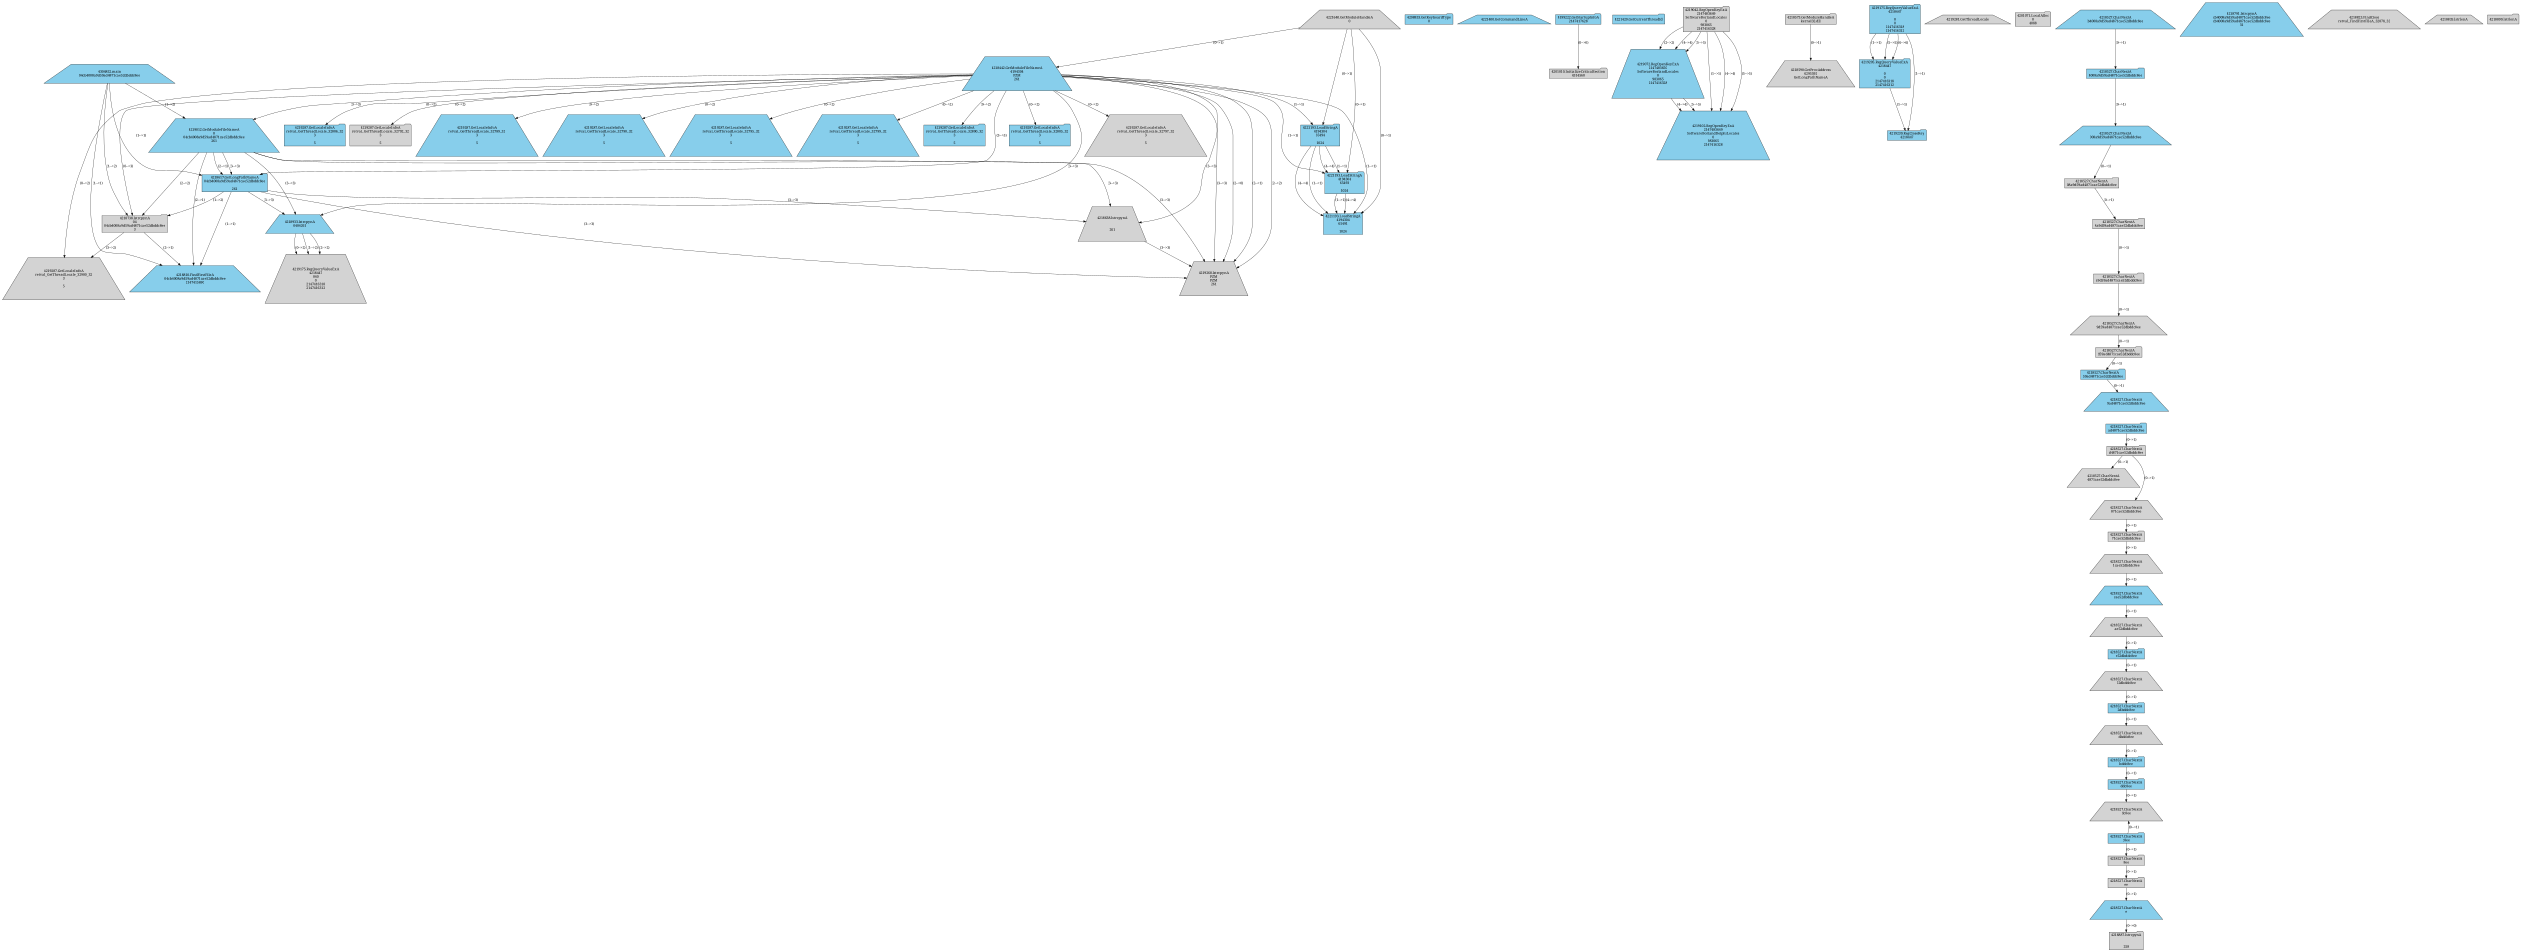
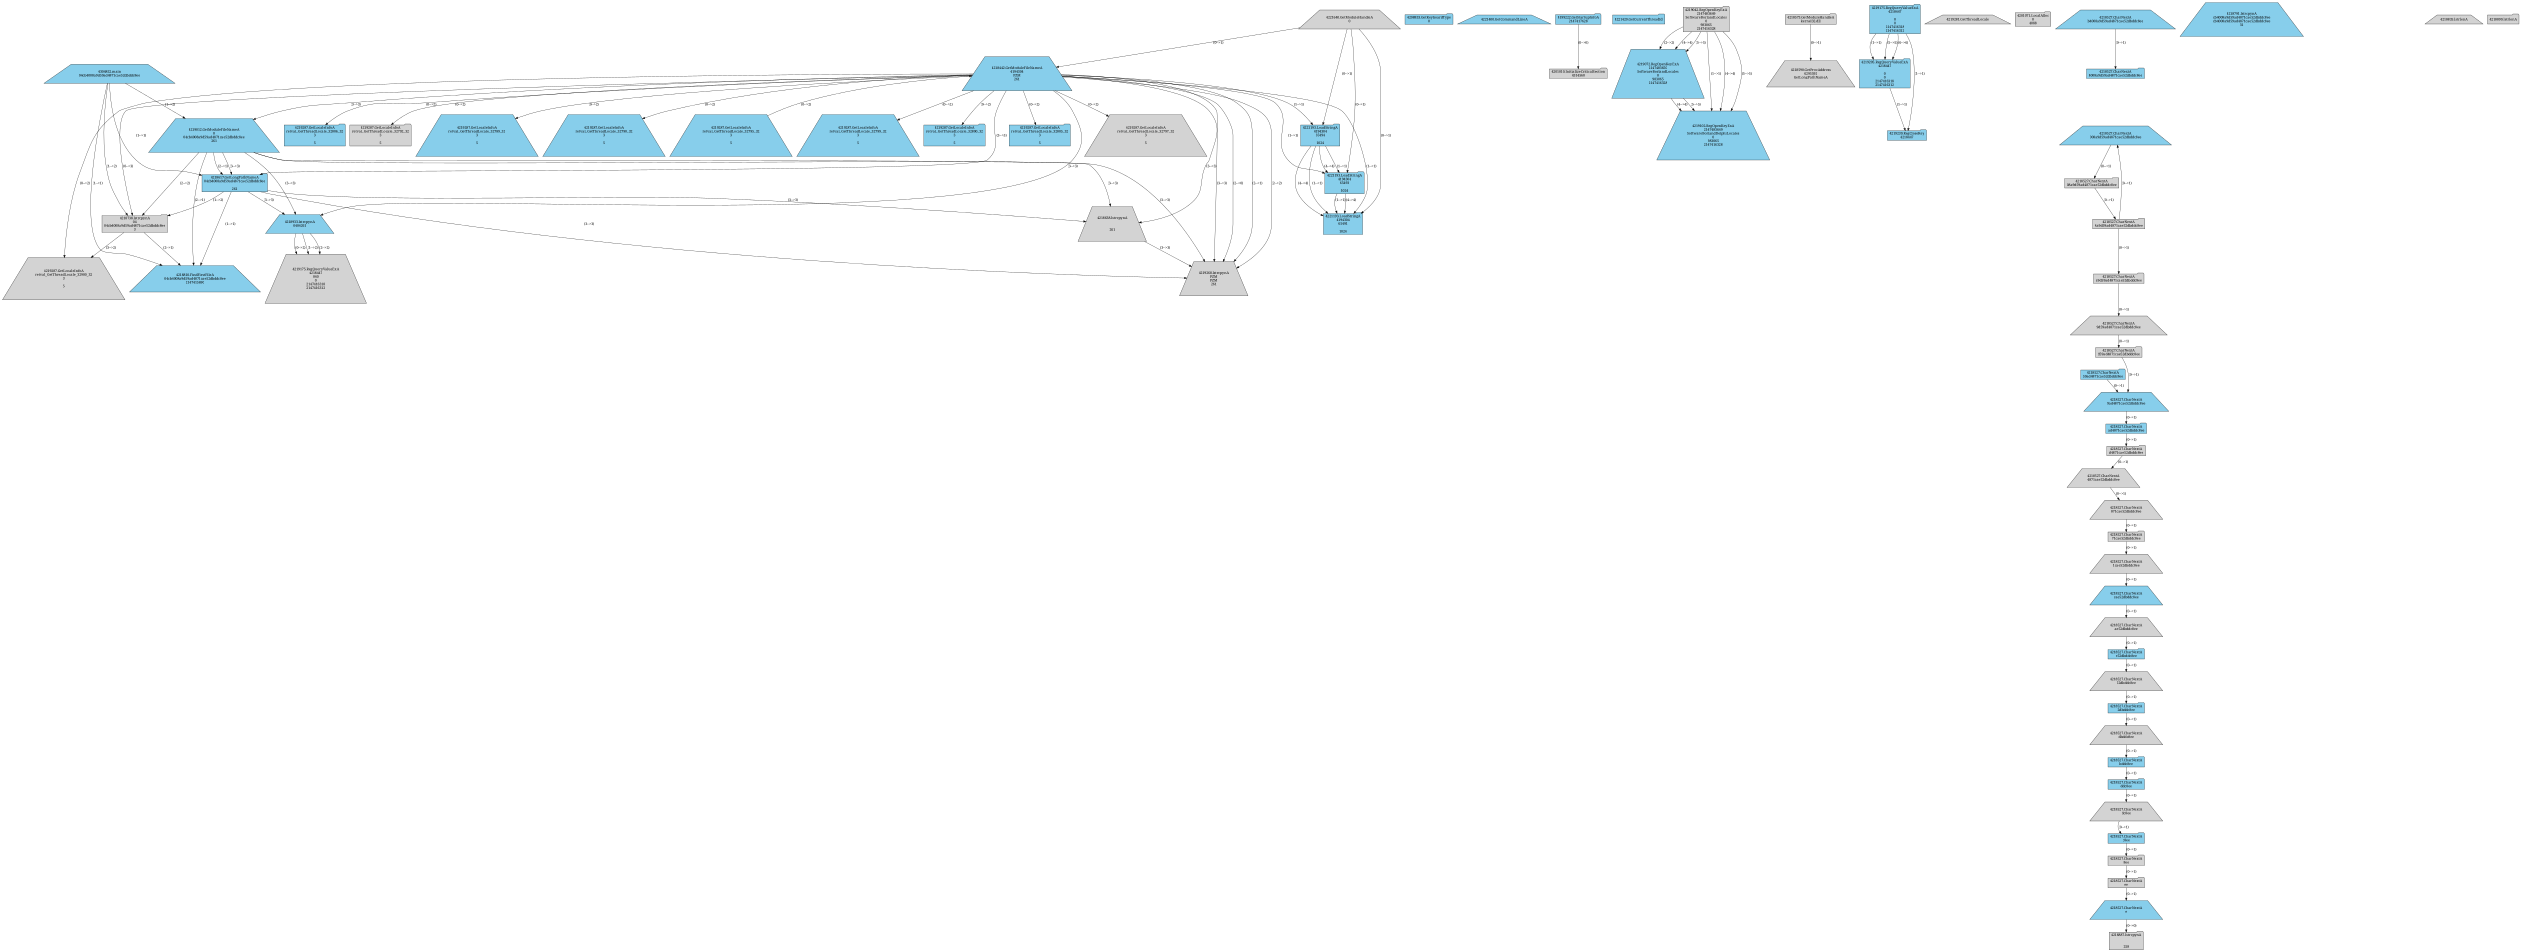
node "4218823.FindClose retval_FindFirstFileA_32878_32": removed
edge "4218442.GetModuleFileNameA 4194304 PZM 261" -> "4219287.GetLocaleInfoA retval_GetThreadLocale_32795_32 3 5": reversed
edge "4218527.CharNextA 4008a9d59ad4871cae52dbddc8ee" -> "4218527.CharNextA 008a9d59ad4871cae52dbddc8ee": now "4218527.CharNextA 8a9d59ad4871cae52dbddc8ee" -> "4218527.CharNextA 008a9d59ad4871cae52dbddc8ee"
edge "4218527.CharNextA d59ad4871cae52dbddc8ee" -> "4218527.CharNextA 59ad4871cae52dbddc8ee": now "4218527.CharNextA d59ad4871cae52dbddc8ee" -> "4218527.CharNextA 9ad4871cae52dbddc8ee"
edge "4218527.CharNextA 9ad4871cae52dbddc8ee" -> "4218527.CharNextA ad4871cae52dbddc8ee": added, label "(0-->1)"
edge "4218527.CharNextA d4871cae52dbddc8ee" -> "4218527.CharNextA 871cae52dbddc8ee": now "4218527.CharNextA 4871cae52dbddc8ee" -> "4218527.CharNextA 871cae52dbddc8ee"
edge "4218527.CharNextA c8ee" -> "4218527.CharNextA dc8ee": reversed
